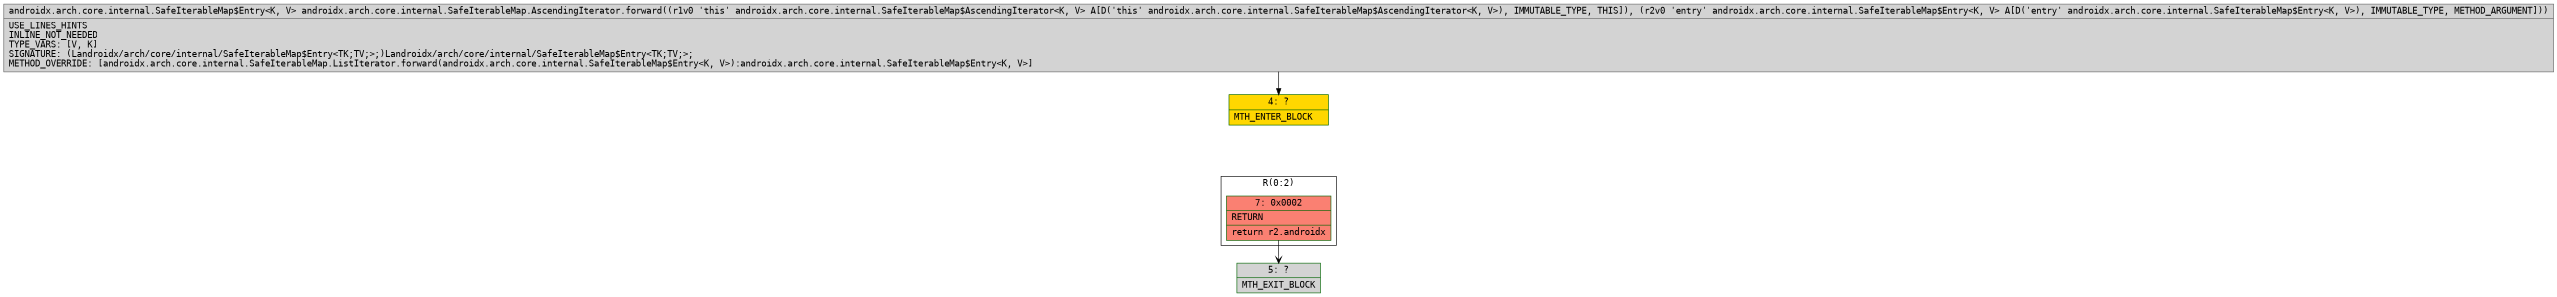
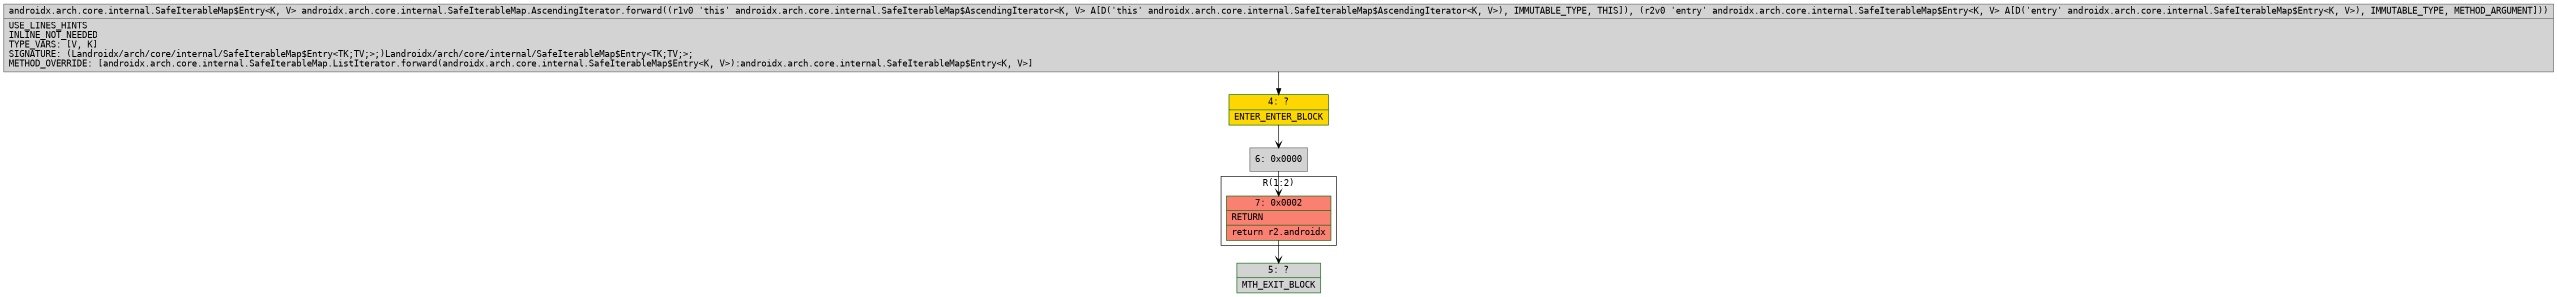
node "4: ?": text "MTH_ENTER_BLOCK" -> "ENTER_ENTER_BLOCK"
node "6: 0x0000": added
cluster "R(0:2)": label "R(0:2)" -> "R(1:2)"
